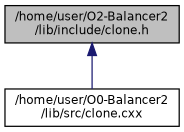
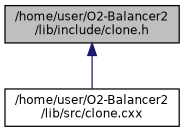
node "/home/user/O0-Balancer2 /lib/src/clone.cxx": label "/home/user/O0-Balancer2 /lib/src/clone.cxx" -> "/home/user/O2-Balancer2 /lib/src/clone.cxx"
